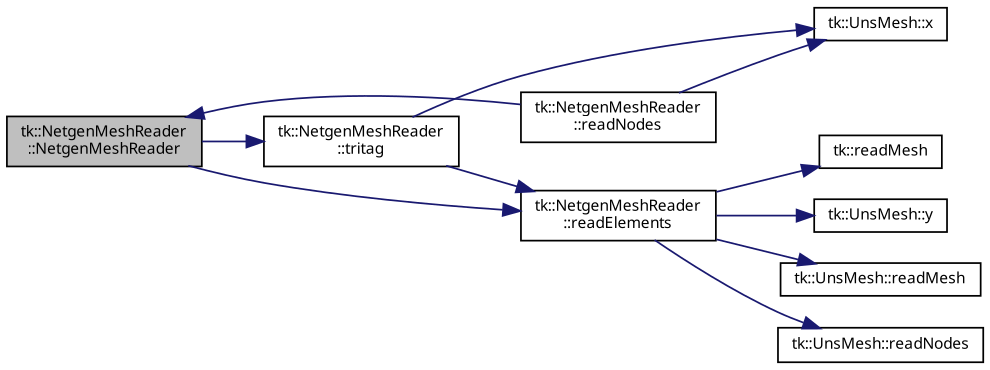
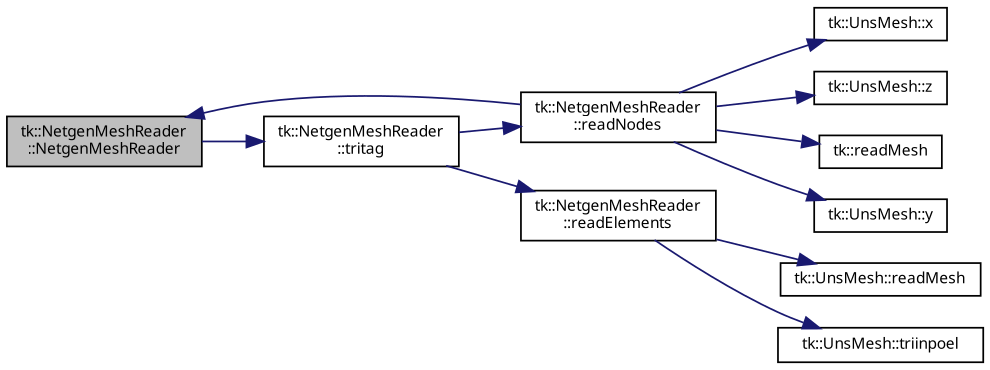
edge "tk::NetgenMeshReader ::tritag" -> "tk::UnsMesh::x": now "tk::NetgenMeshReader ::tritag" -> "tk::NetgenMeshReader ::readNodes"
node "tk::UnsMesh::z": added
edge "tk::NetgenMeshReader ::readElements" -> "tk::readMesh": now "tk::NetgenMeshReader ::readNodes" -> "tk::readMesh"
edge "tk::NetgenMeshReader ::NetgenMeshReader" -> "tk::NetgenMeshReader ::readElements": removed
edge "tk::NetgenMeshReader ::readElements" -> "tk::UnsMesh::y": now "tk::NetgenMeshReader ::readNodes" -> "tk::UnsMesh::y"
node "tk::UnsMesh::readNodes": label "tk::UnsMesh::readNodes" -> "tk::UnsMesh::triinpoel"
